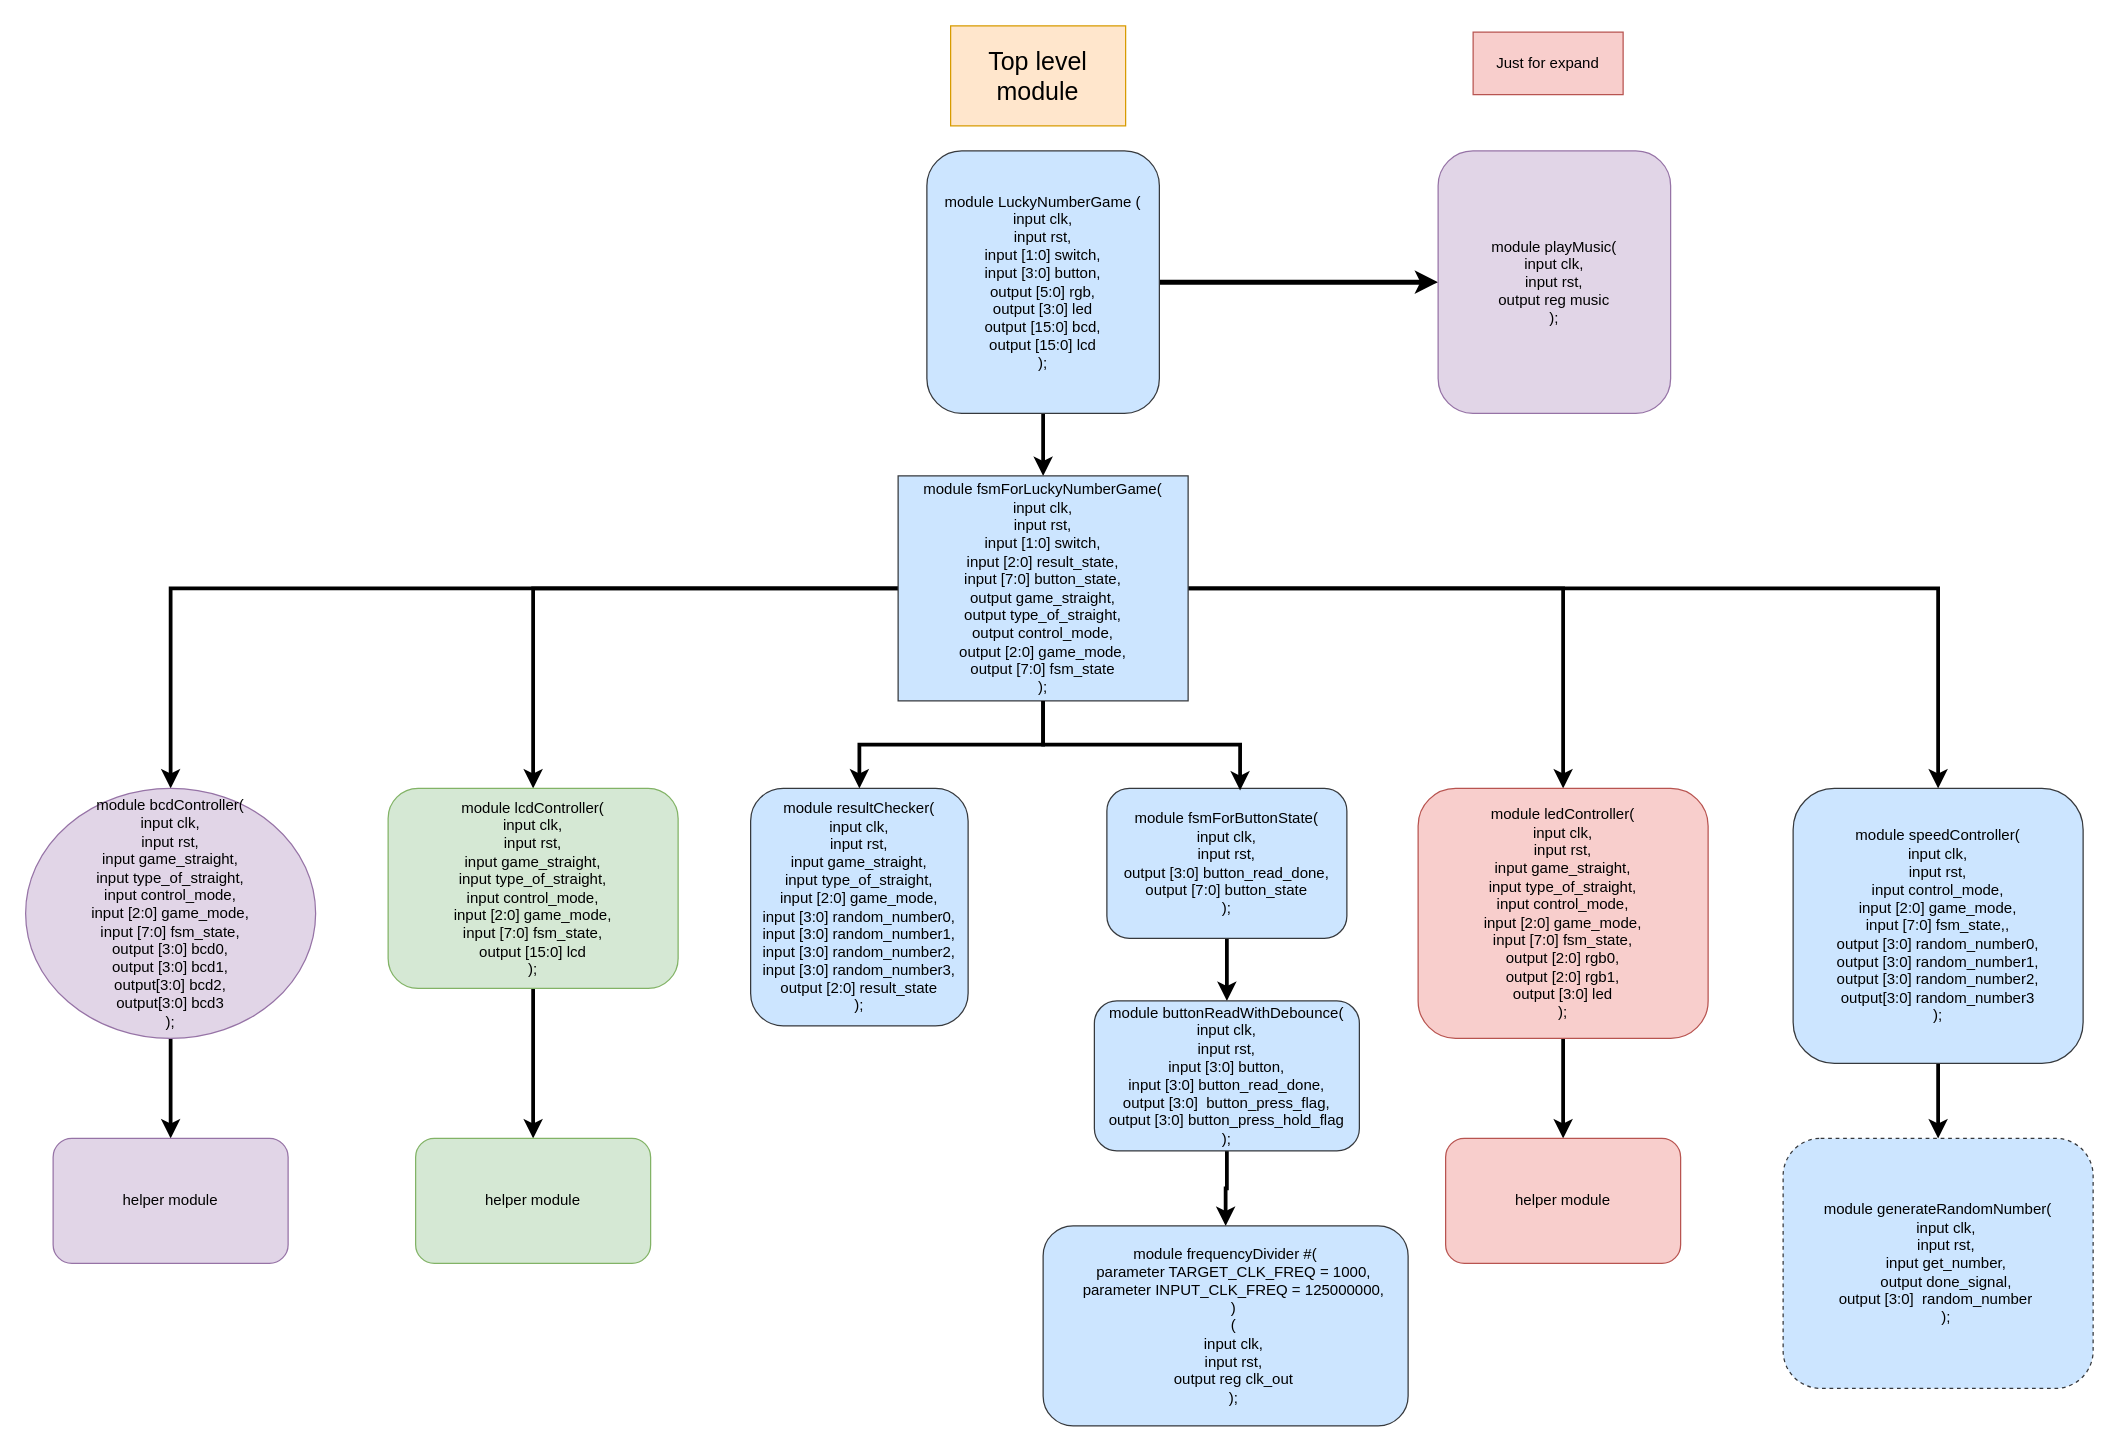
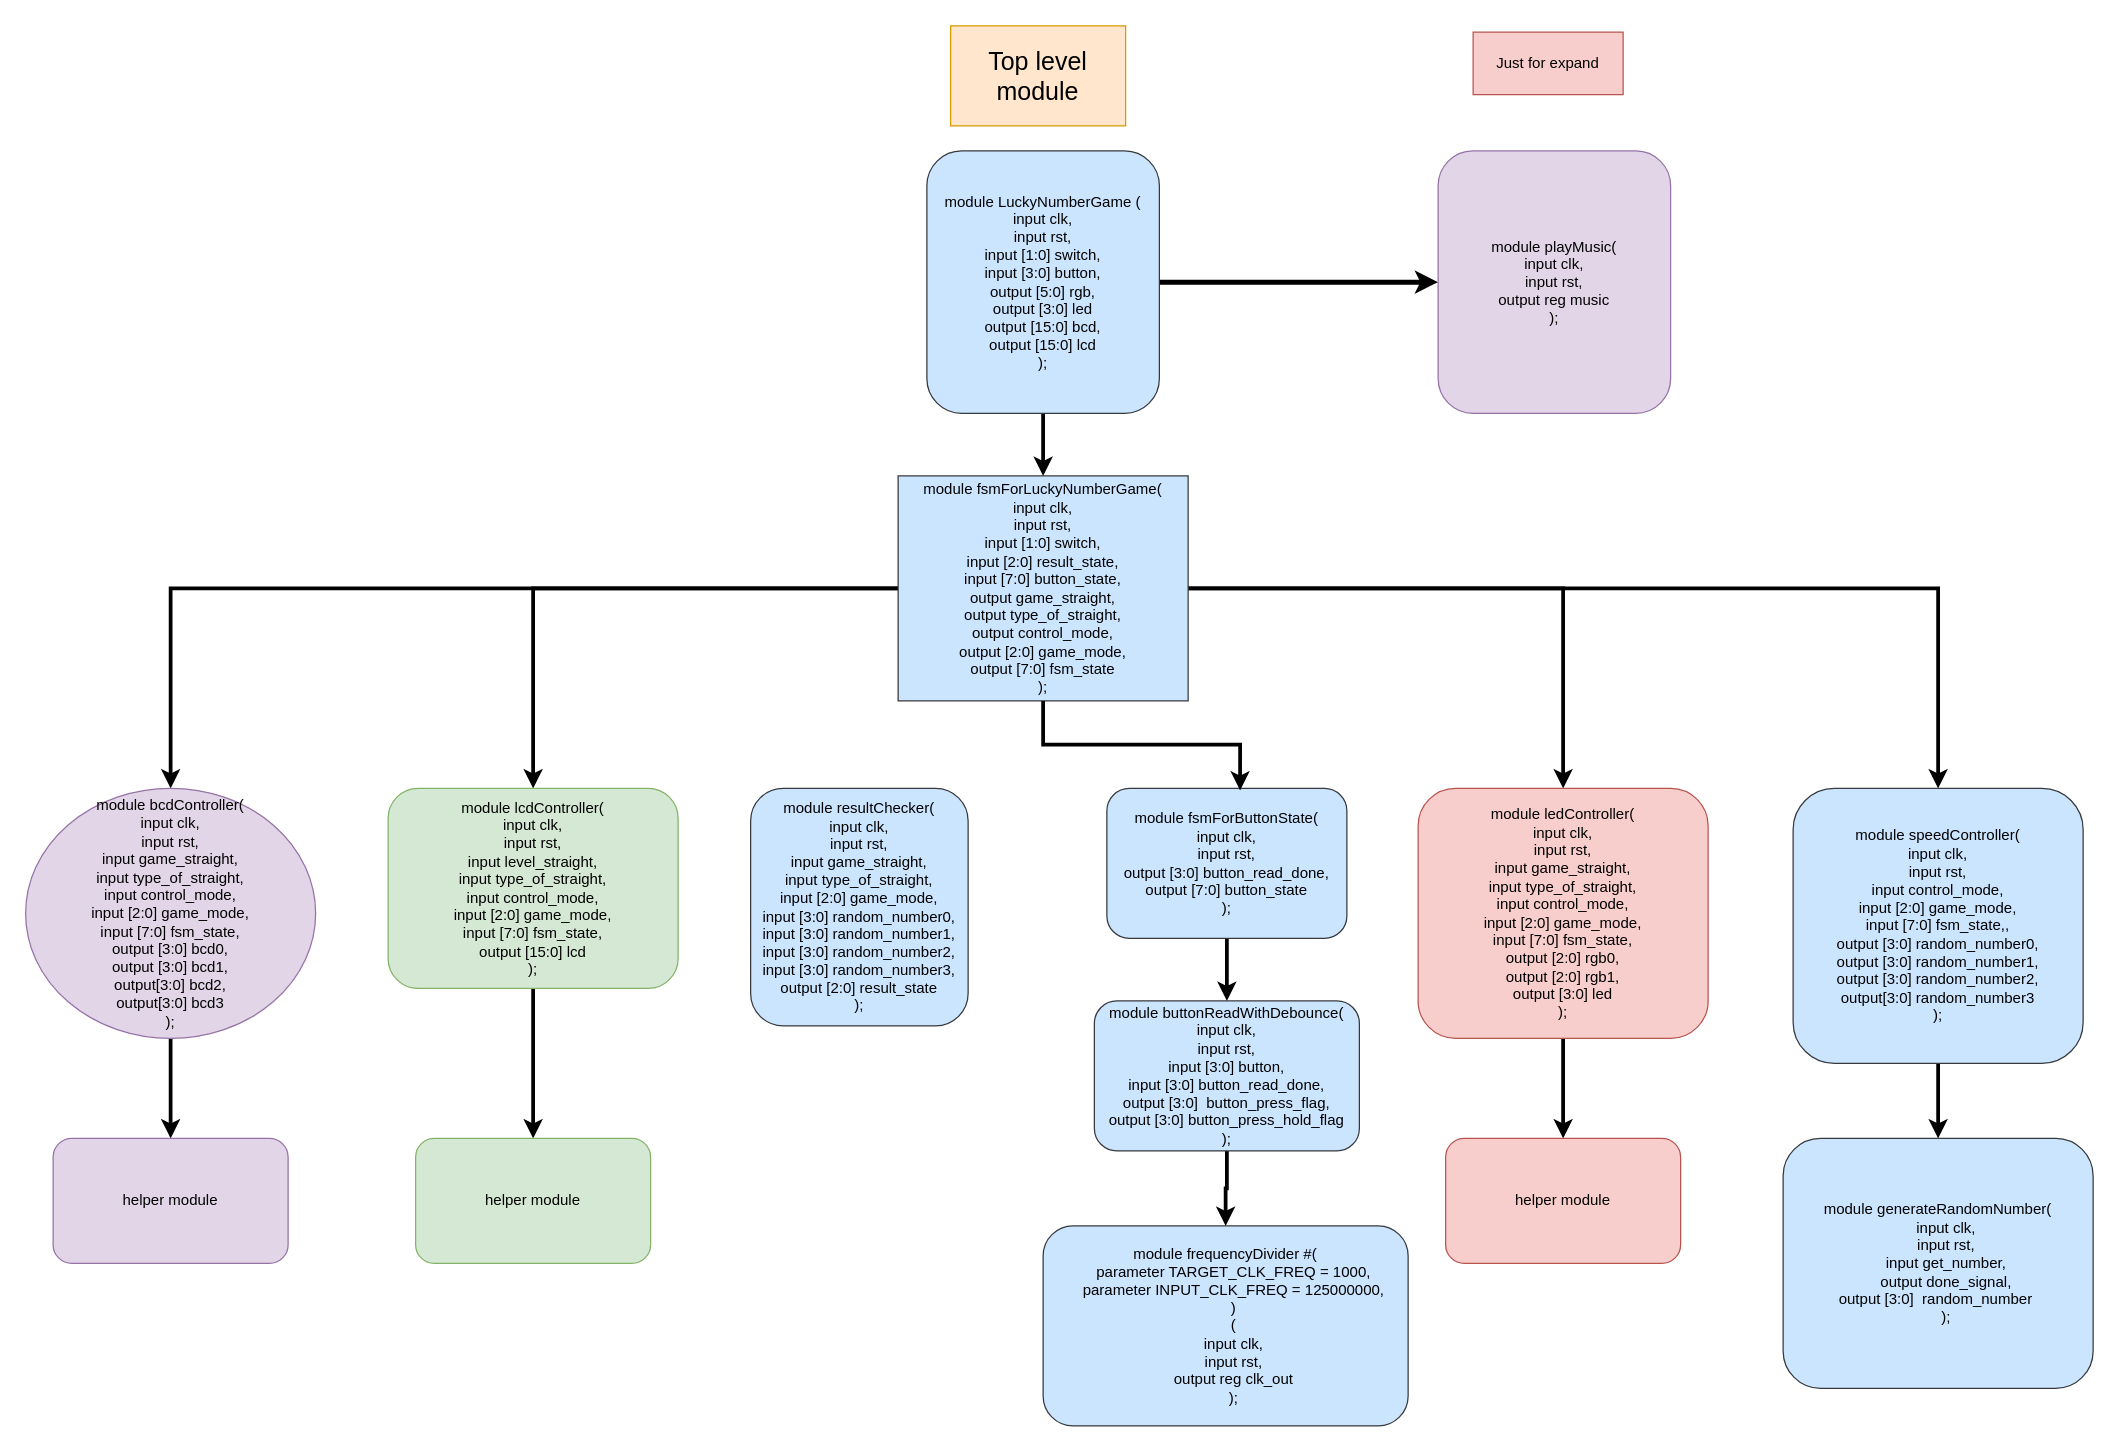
edge "module fsmForLuckyNumberGame( input clk, input rst, input [1:0] switch, input [2:0] result_state, input [7:0] button_state, output game_straight, output type_of_straight, output control_mode, output [2:0] game_mode, output [7:0] fsm_state );" -> "module resultChecker( input clk, input rst, input game_straight, input type_of_straight, input [2:0] game_mode, input [3:0] random_number0, input [3:0] random_number1, input [3:0] random_number2, input [3:0] random_number3, output [2:0] result_state );": removed
node "module lcdController( input clk, input rst, input game_straight, input type_of_straight, input control_mode, input [2:0] game_mode, input [7:0] fsm_state, output [15:0] lcd );": label "module lcdController( input clk, input rst, input game_straight, input type_of_straight, input control_mode, input [2:0] game_mode, input [7:0] fsm_state, output [15:0] lcd );" -> "module lcdController( input clk, input rst, input level_straight, input type_of_straight, input control_mode, input [2:0] game_mode, input [7:0] fsm_state, output [15:0] lcd );"
node "module generateRandomNumber( input clk, input rst, input get_number, output done_signal, output [3:0] random_number );": style dashed -> solid
